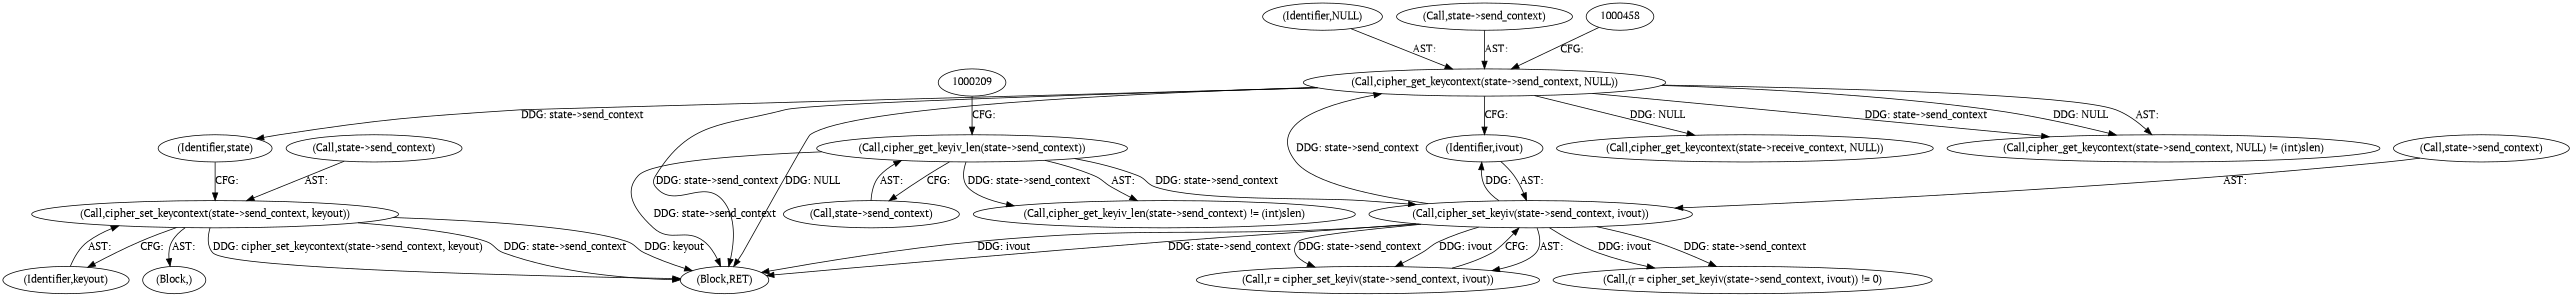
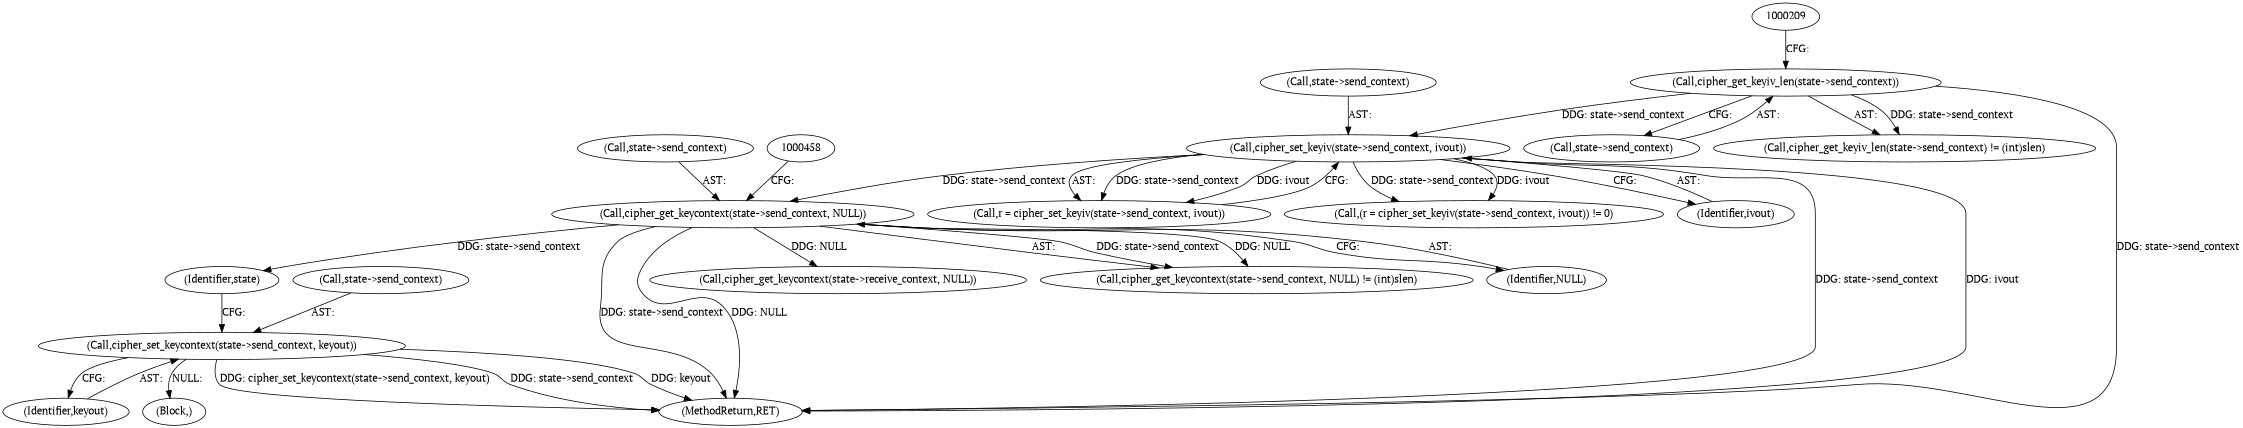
edge "(Call,cipher_get_keycontext(state->send_context, NULL))" -> "(Identifier,ivout)": now "(Call,cipher_get_keycontext(state->send_context, NULL))" -> "(Identifier,NULL)"
edge "(Call,cipher_set_keyiv(state->send_context, ivout))" -> "(Identifier,ivout)": label "DDG: " -> "CFG: "
edge "(Call,cipher_set_keycontext(state->send_context, keyout))" -> "(Block,)": label "AST: " -> "NULL: "
node "(Block,RET)": label "(Block,RET)" -> "(MethodReturn,RET)"
